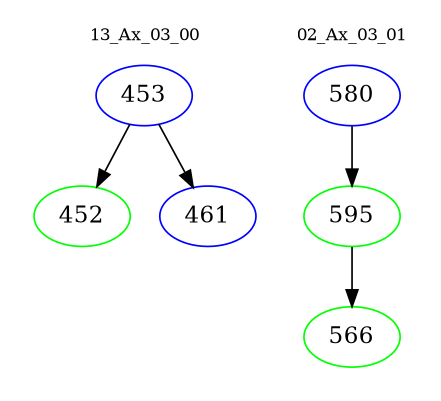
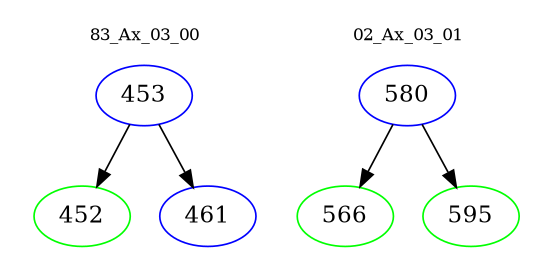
cluster "13_Ax_03_00": label "13_Ax_03_00" -> "83_Ax_03_00"
edge "595" -> "566": now "580" -> "566"
